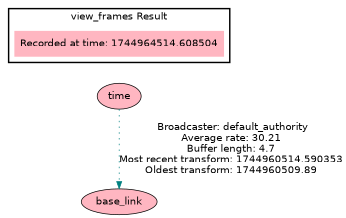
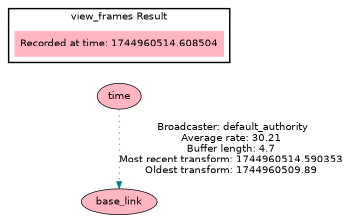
node "Recorded at time: 1744964514.608504": label "Recorded at time: 1744964514.608504" -> "Recorded at time: 1744960514.608504"
